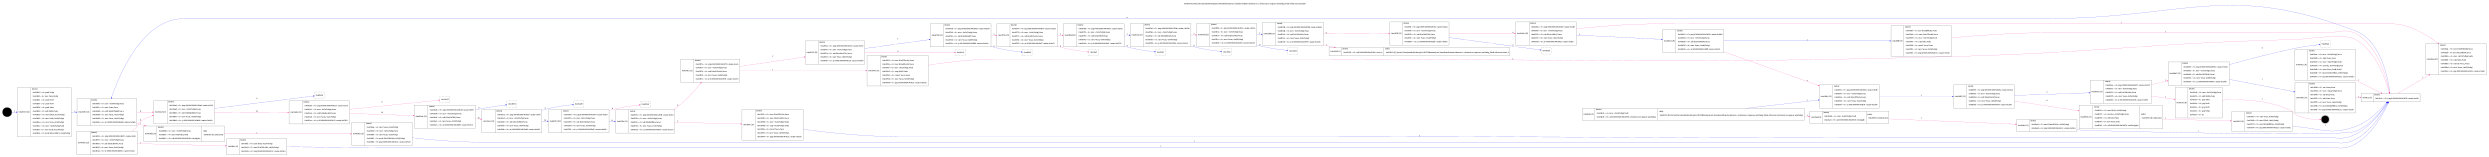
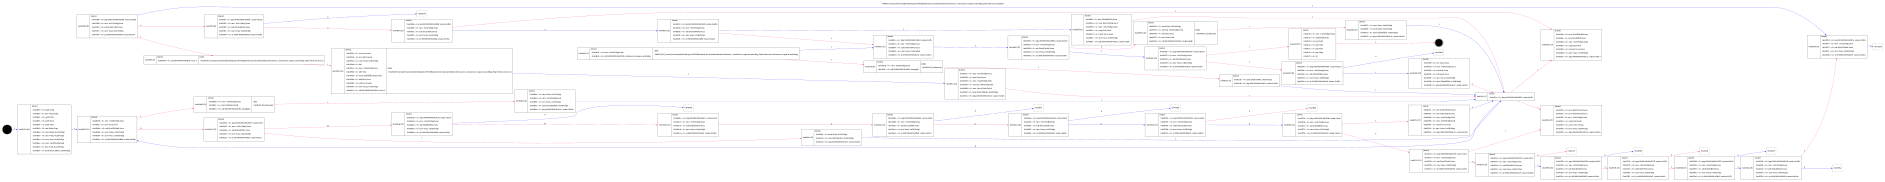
edge "0x4017bf [25]" -> "0x4017d8 [25]": reversed
edge "0x401935 [27]" -> "0x401c2c [5]": reversed
node "0x40199e [44]": added
node "0x401a22": removed
edge "0x40167b [23]" -> "0x4016a8 [22]": now "0x40167b [23]" -> "0x401692 [22]"
